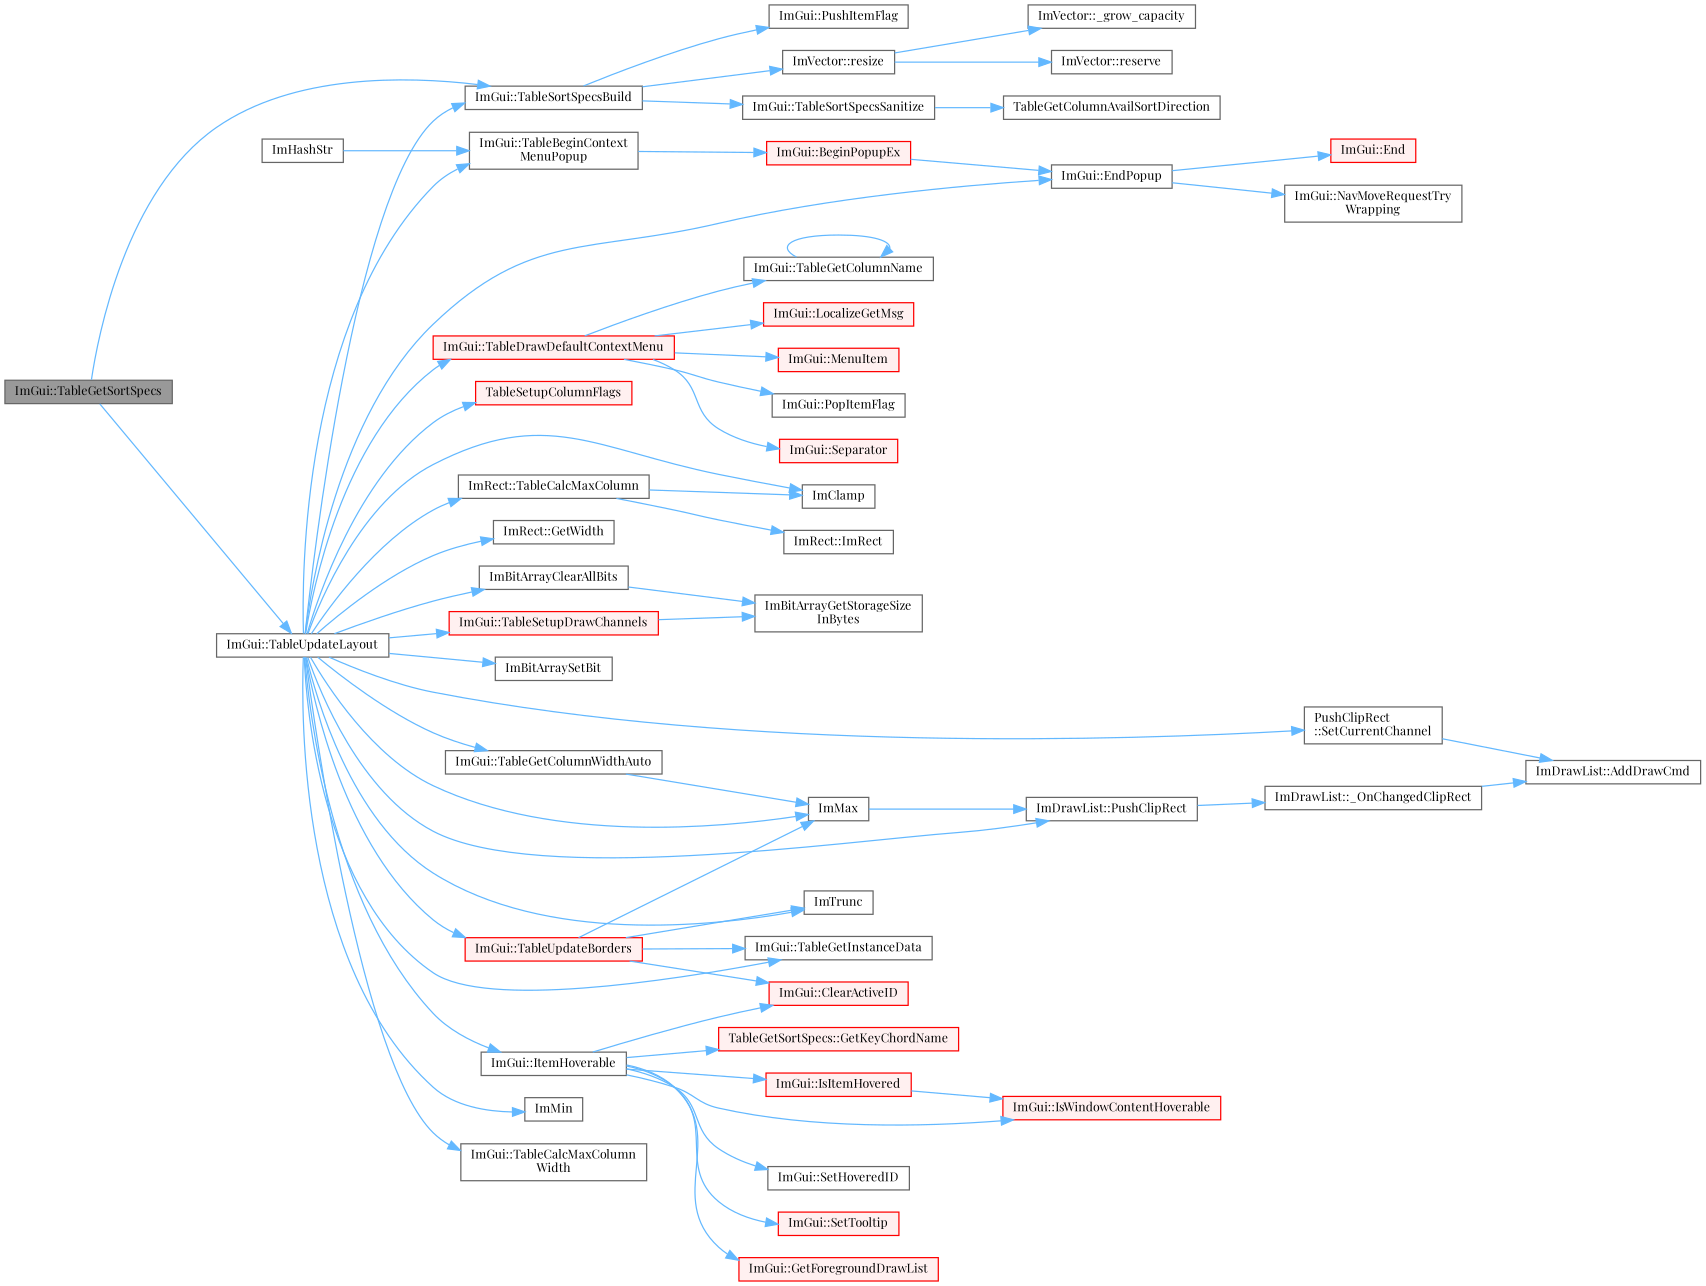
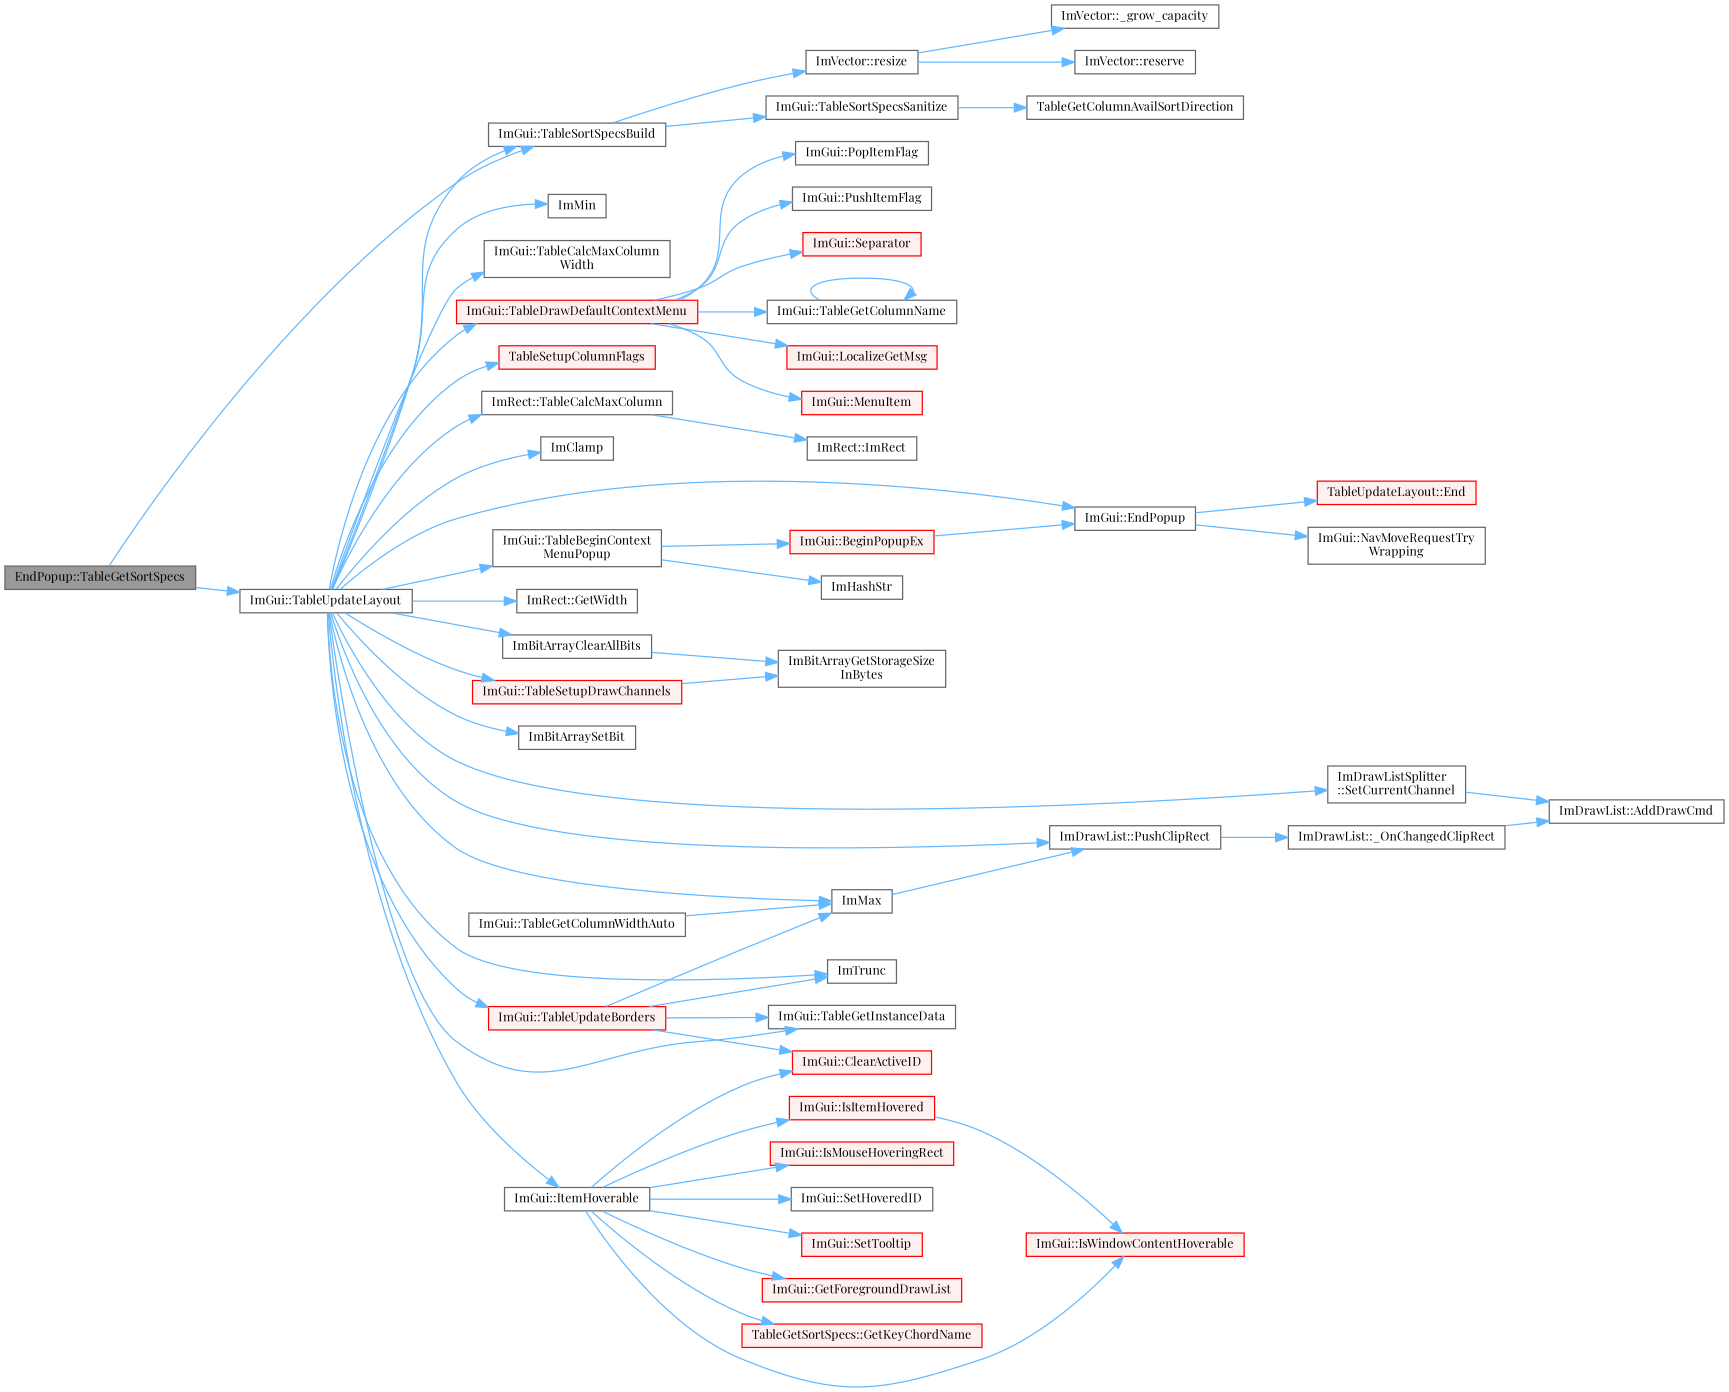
edge "ImGui::TableSortSpecsBuild" -> "ImGui::PushItemFlag": now "ImGui::TableDrawDefaultContextMenu" -> "ImGui::PushItemFlag"
edge "ImHashStr" -> "ImGui::TableBeginContext MenuPopup": reversed
node "ImGui::End": label "ImGui::End" -> "TableUpdateLayout::End"
node "ImGui::TableGetSortSpecs": label "ImGui::TableGetSortSpecs" -> "EndPopup::TableGetSortSpecs"
edge "ImRect::TableCalcMaxColumn" -> "ImClamp": removed
edge "ImGui::TableUpdateLayout" -> "ImGui::TableGetColumnWidthAuto": removed
node "PushClipRect ::SetCurrentChannel": label "PushClipRect ::SetCurrentChannel" -> "ImDrawListSplitter ::SetCurrentChannel"
node "ImGui::IsMouseHoveringRect": added
